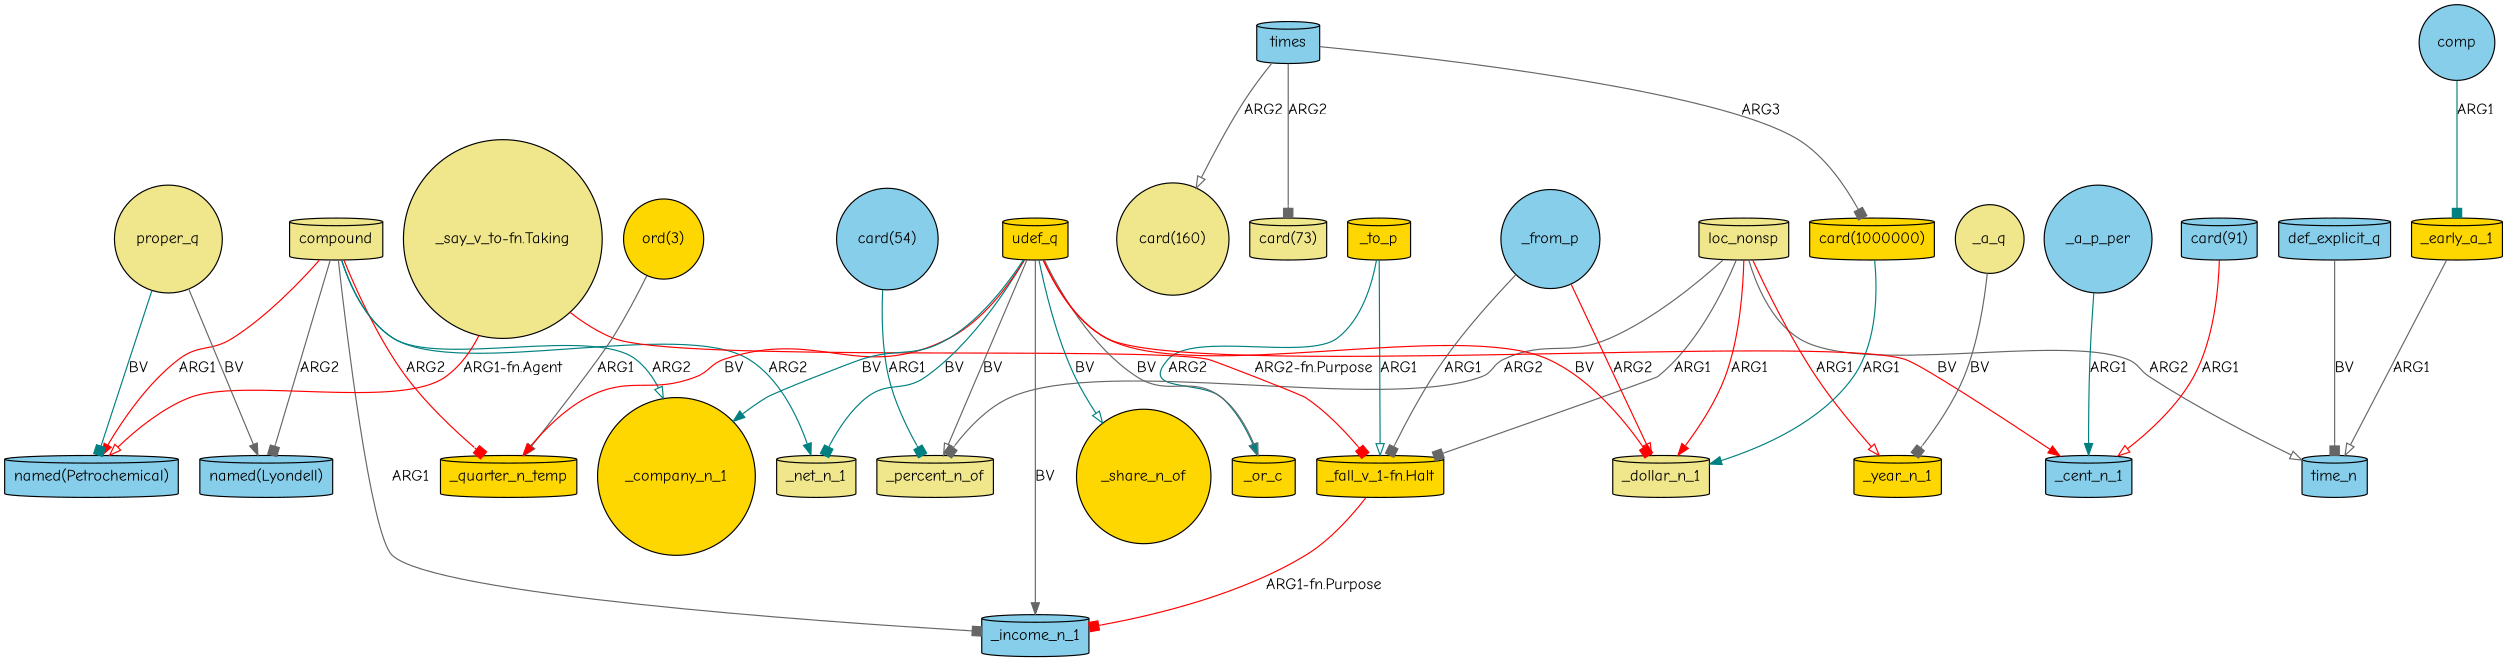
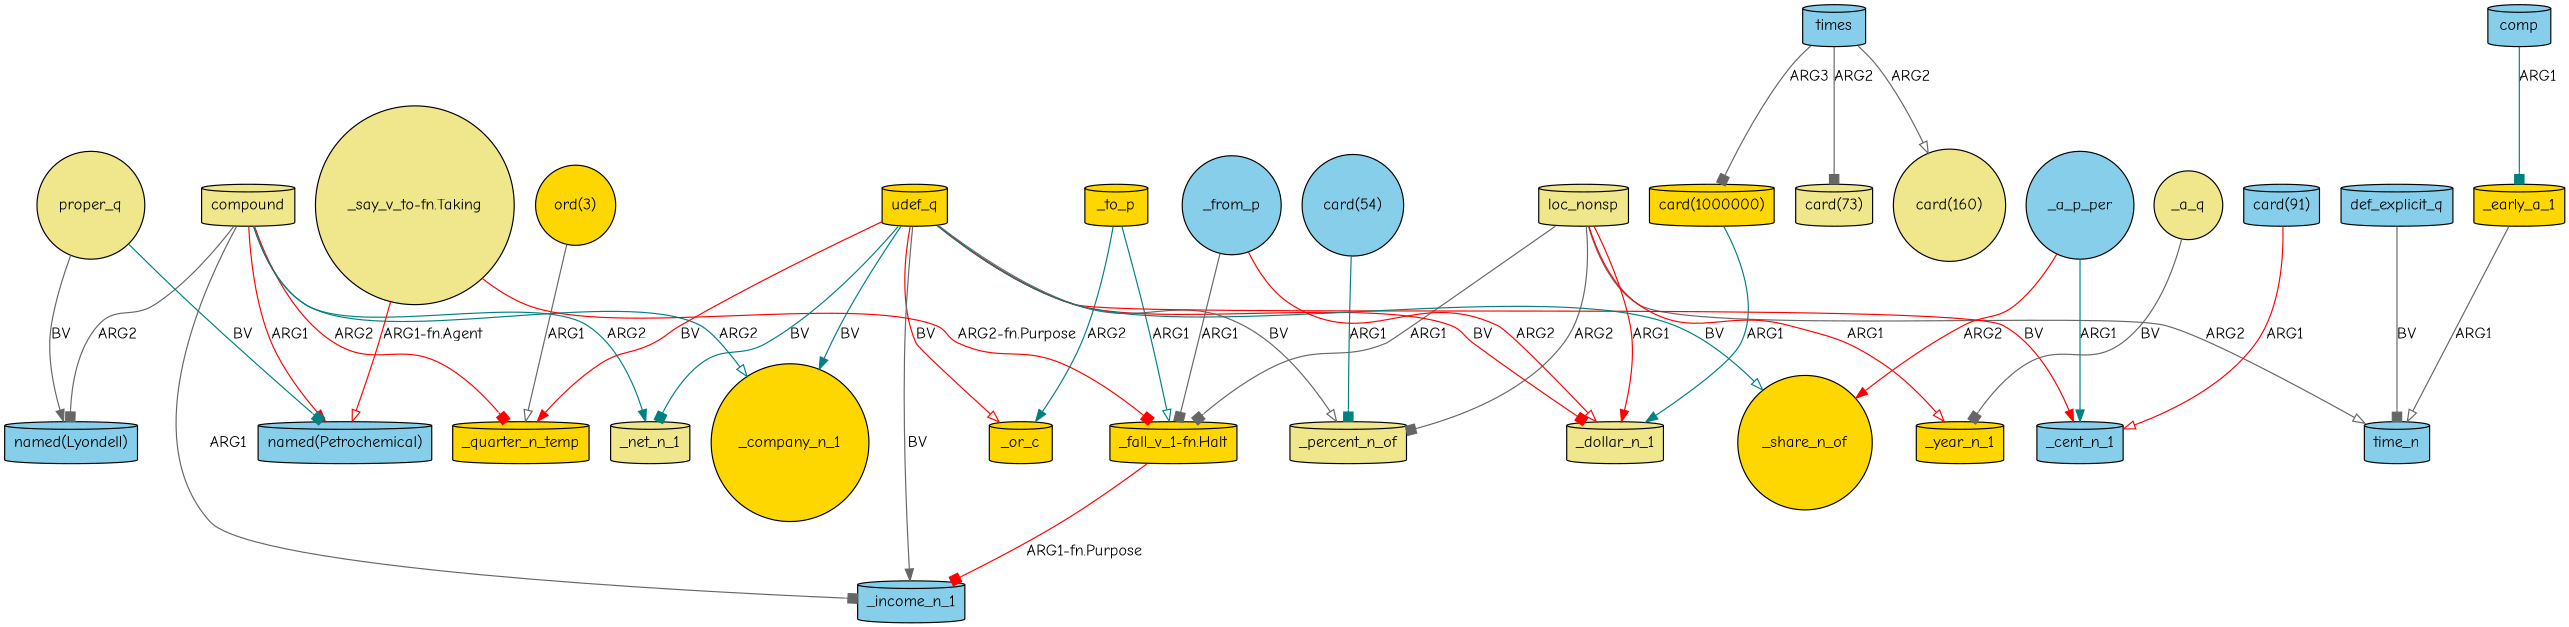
node "comp": shape circle -> cylinder
edge "_a_p_per" -> "_share_n_of": added, label "ARG2"
edge "udef_q" -> "_or_c": color gray40 -> red
